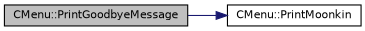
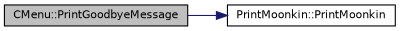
node "CMenu::PrintMoonkin": label "CMenu::PrintMoonkin" -> "PrintMoonkin::PrintMoonkin"
